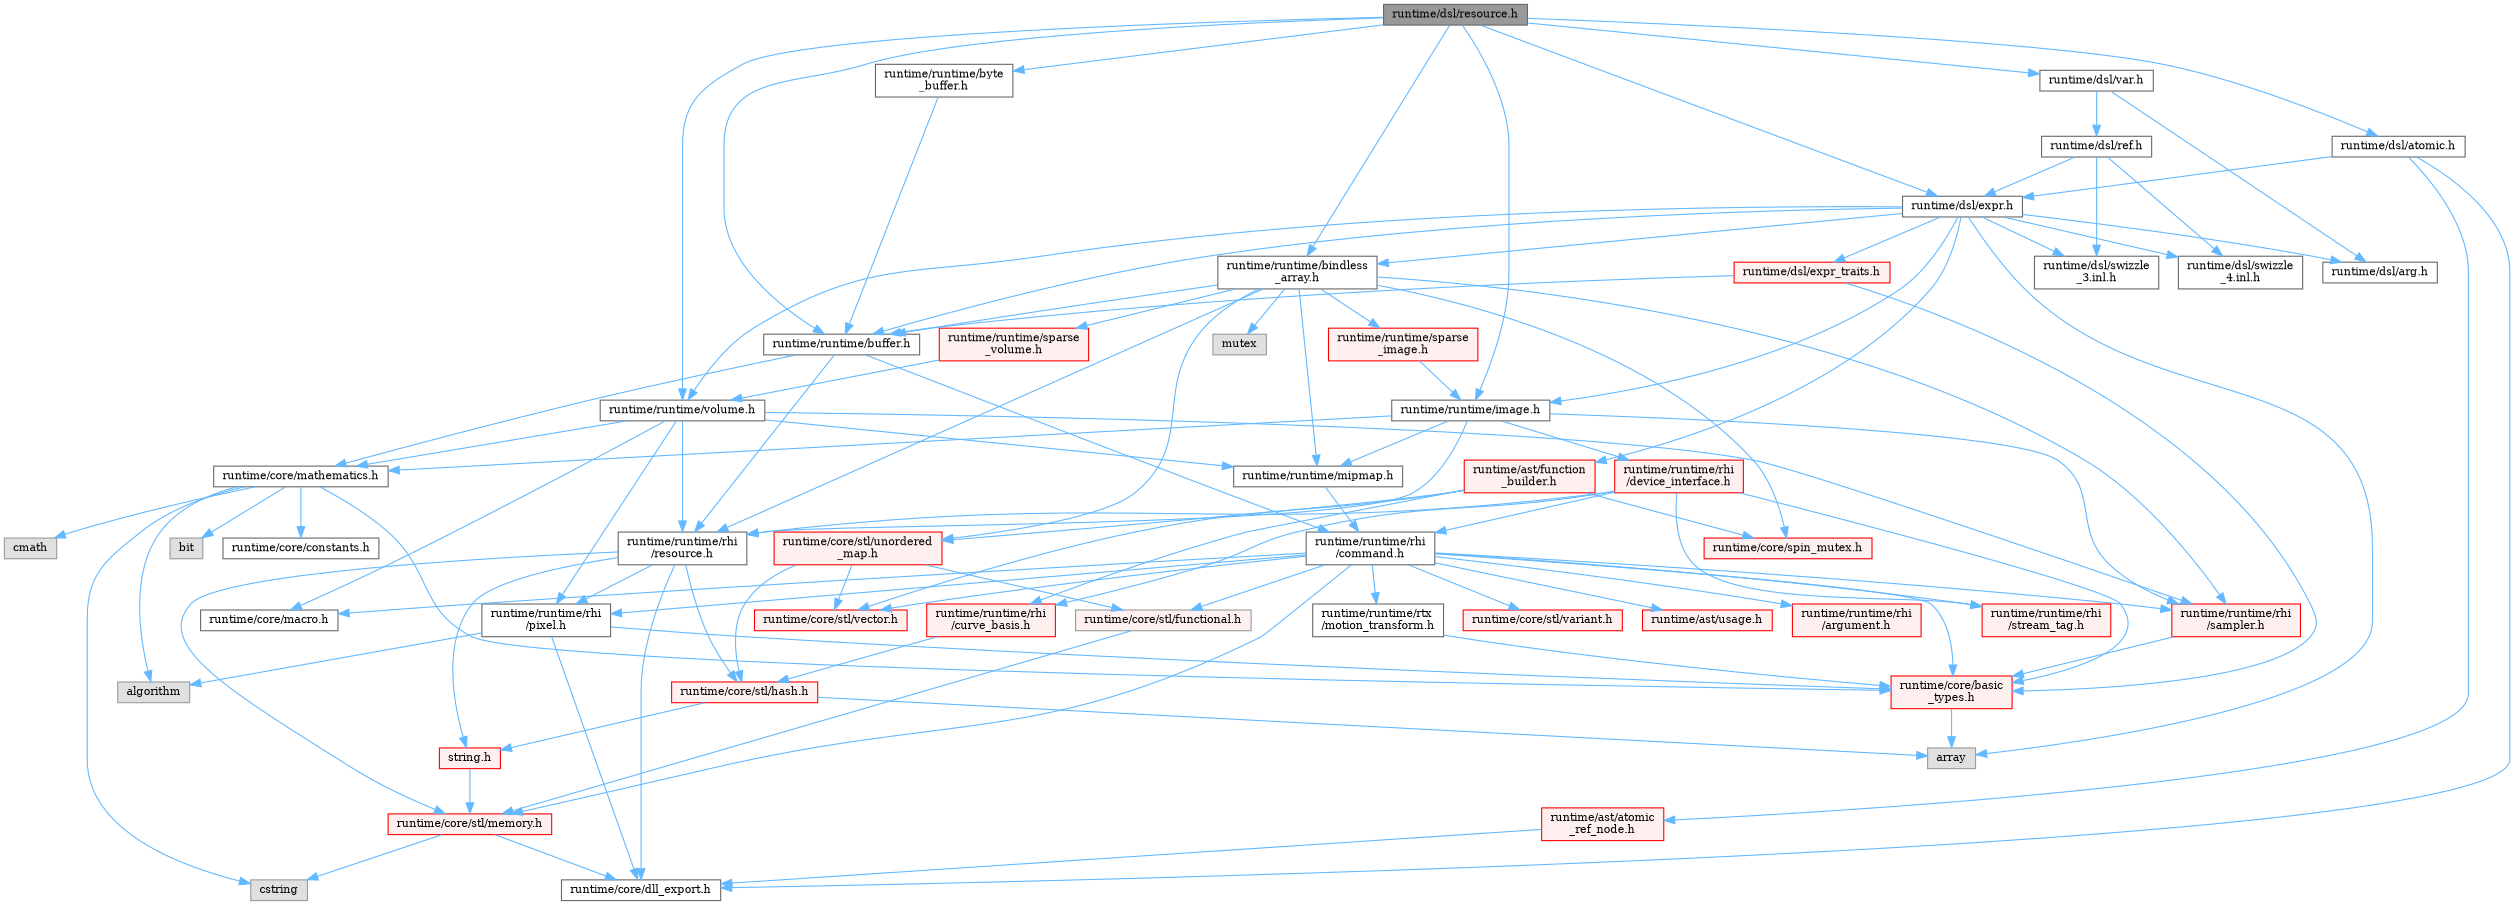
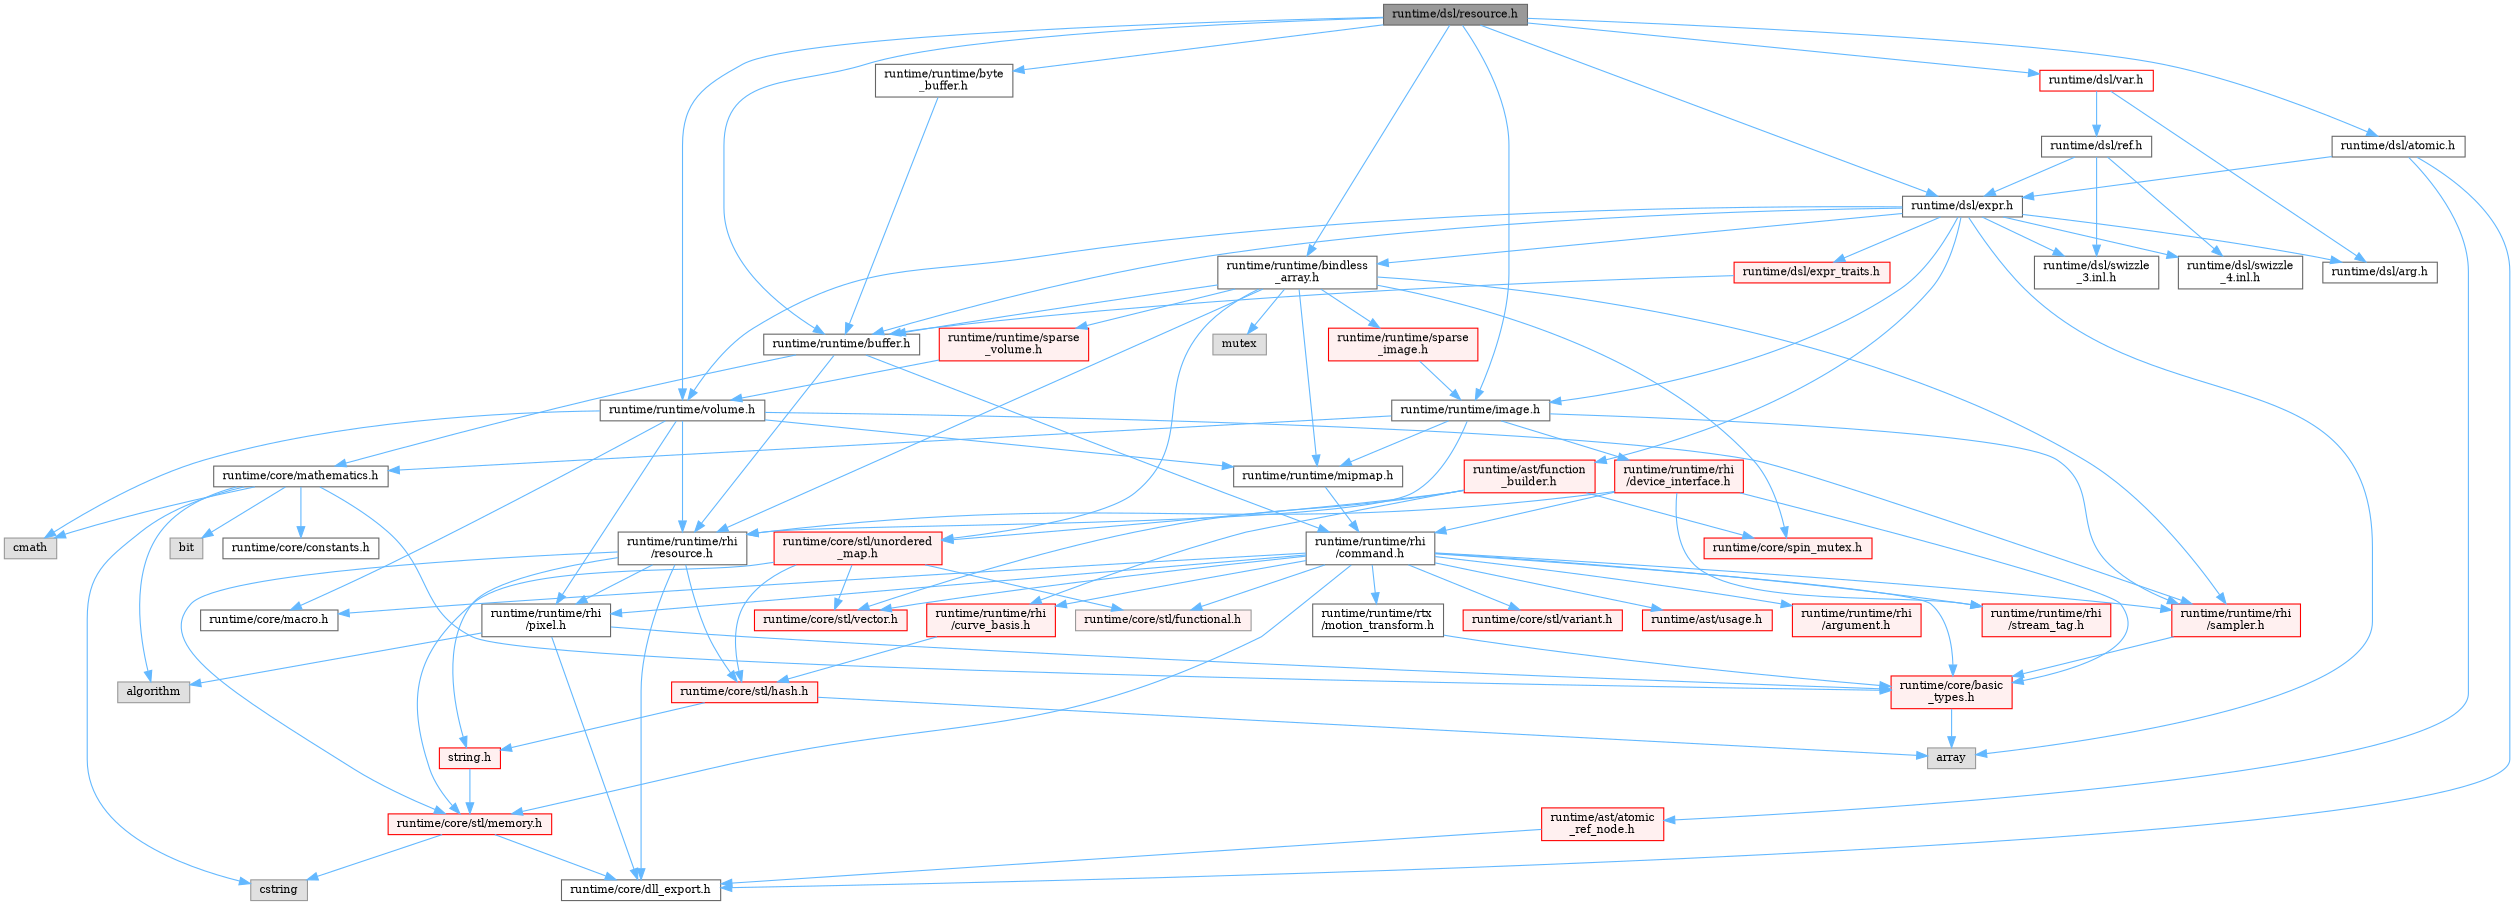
node "runtime/dsl/var.h": color grey40 -> red
edge "runtime/runtime/volume.h" -> "runtime/core/mathematics.h": now "runtime/runtime/volume.h" -> "cmath"
edge "runtime/dsl/expr_traits.h" -> "runtime/core/basic _types.h": removed
edge "runtime/runtime/rhi /device_interface.h" -> "runtime/runtime/rhi /curve_basis.h": now "runtime/runtime/rhi /command.h" -> "runtime/runtime/rhi /curve_basis.h"
edge "runtime/core/stl/functional.h" -> "runtime/core/stl/memory.h": now "runtime/core/stl/unordered _map.h" -> "runtime/core/stl/memory.h"
